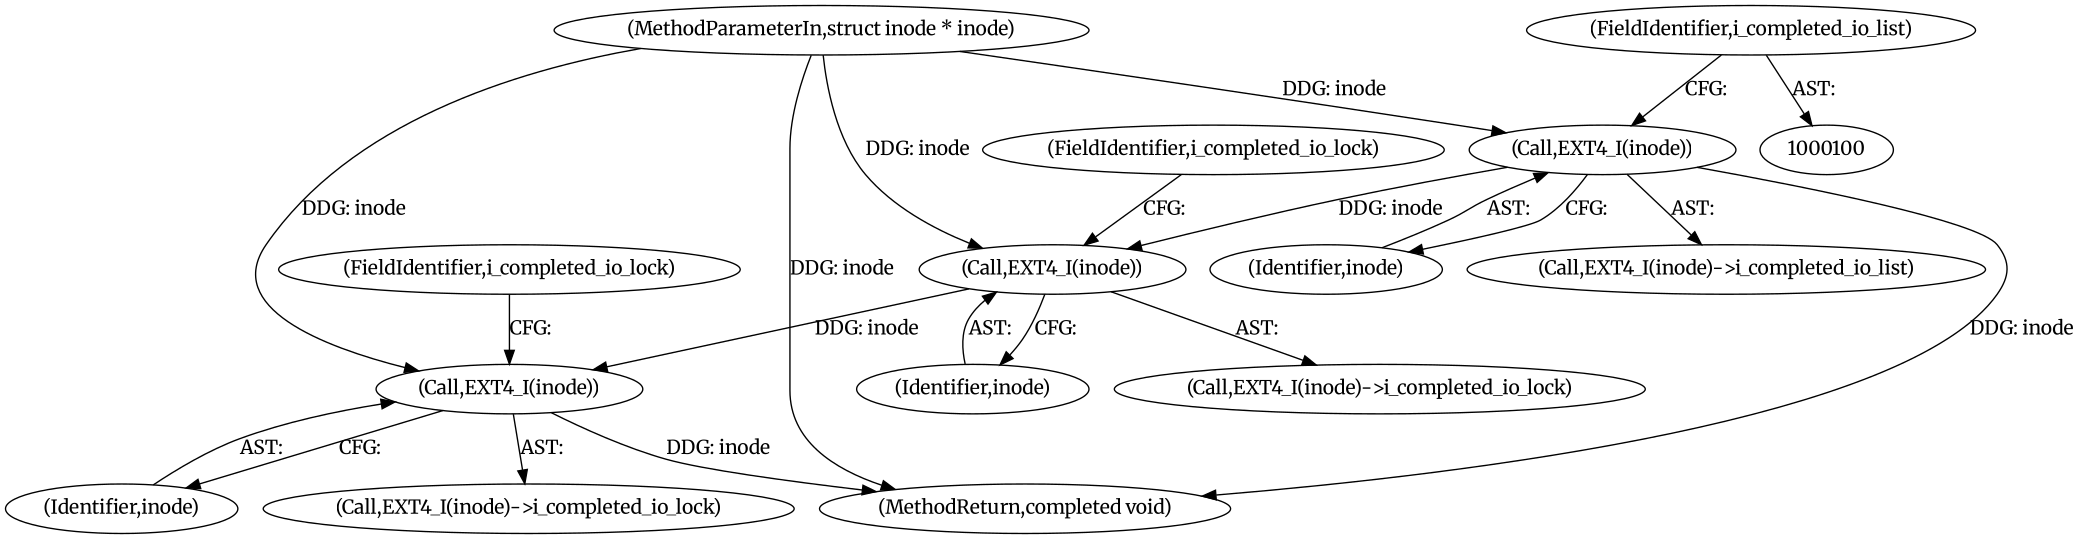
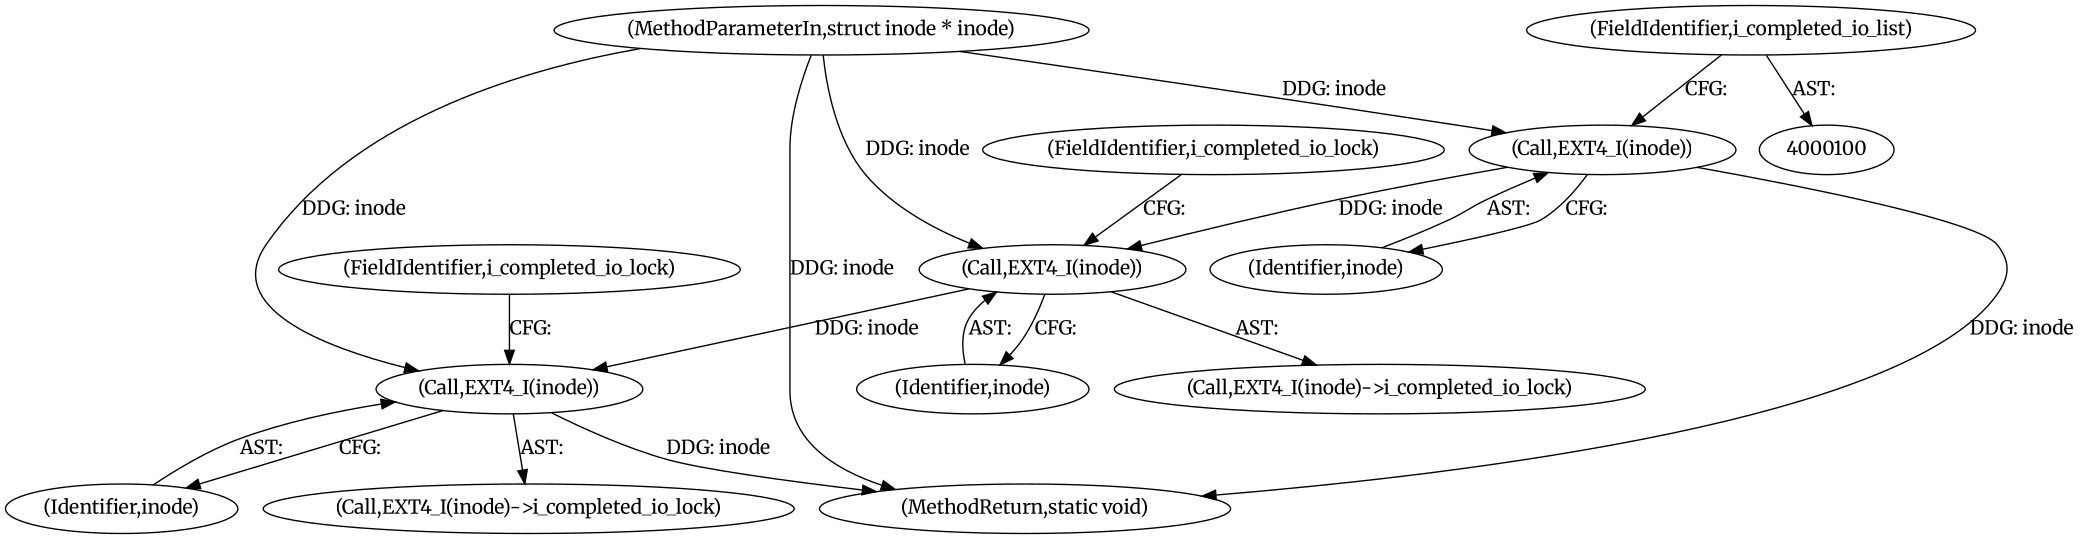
node "1000100": label "1000100" -> "4000100"
node "(Call,EXT4_I(inode)->i_completed_io_list)": removed
node "(MethodReturn,completed void)": label "(MethodReturn,completed void)" -> "(MethodReturn,static void)"
